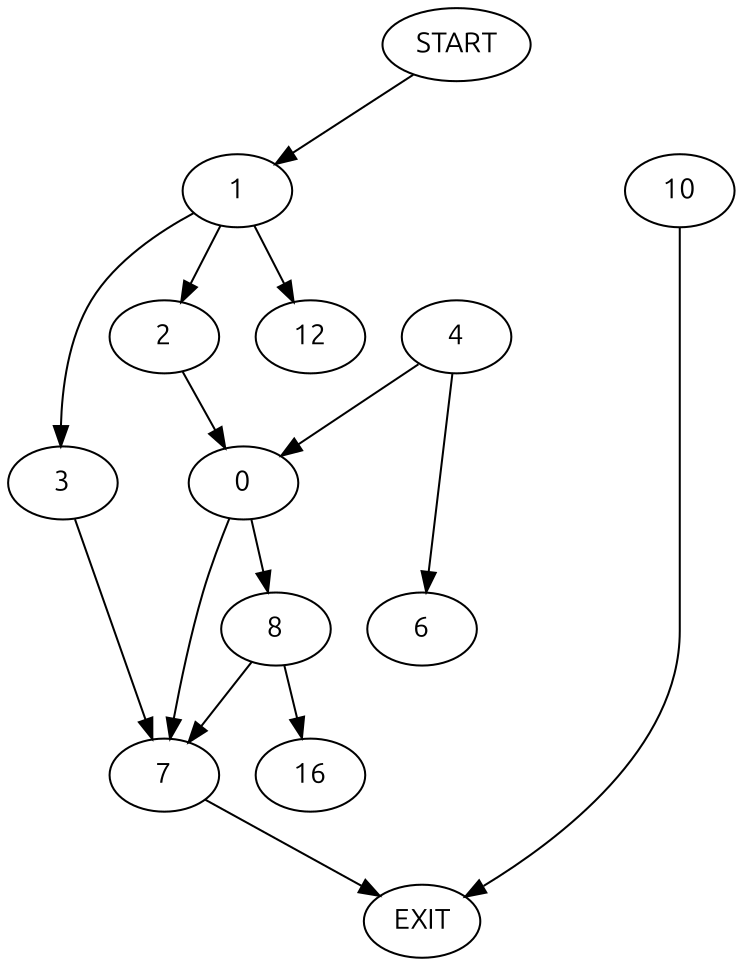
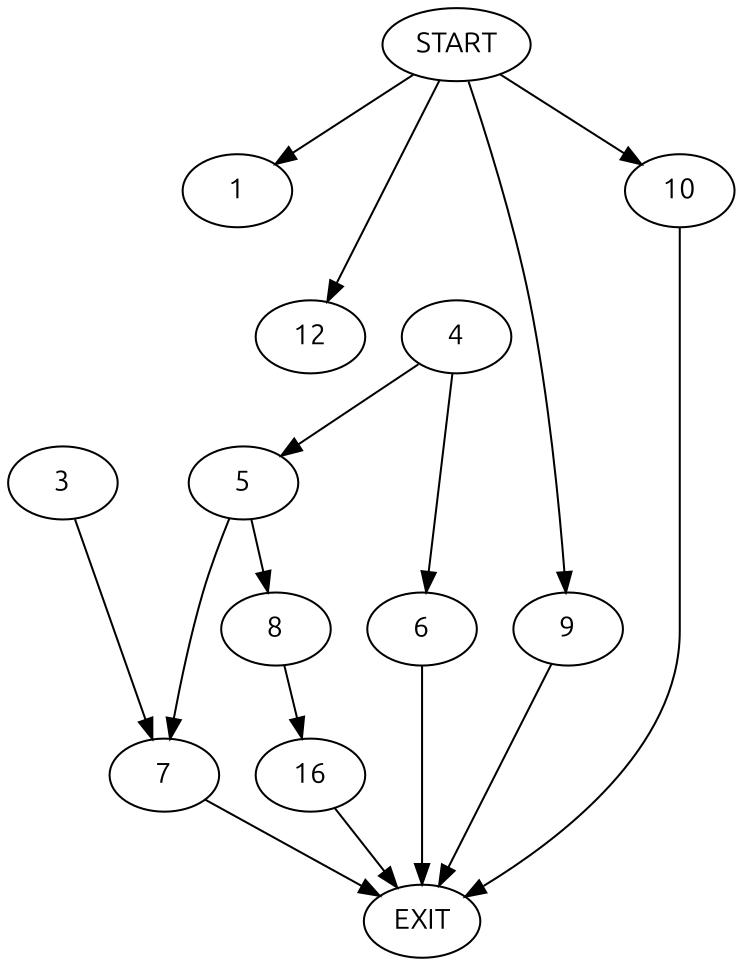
edge "START" -> "10": added
edge "1" -> "12": now "START" -> "12"
edge "1" -> "3": removed
node "2": removed
node "0": label "0" -> "5"
node "9": added
edge "8" -> "7": removed
edge "6" -> "EXIT": added
edge "16" -> "EXIT": added
